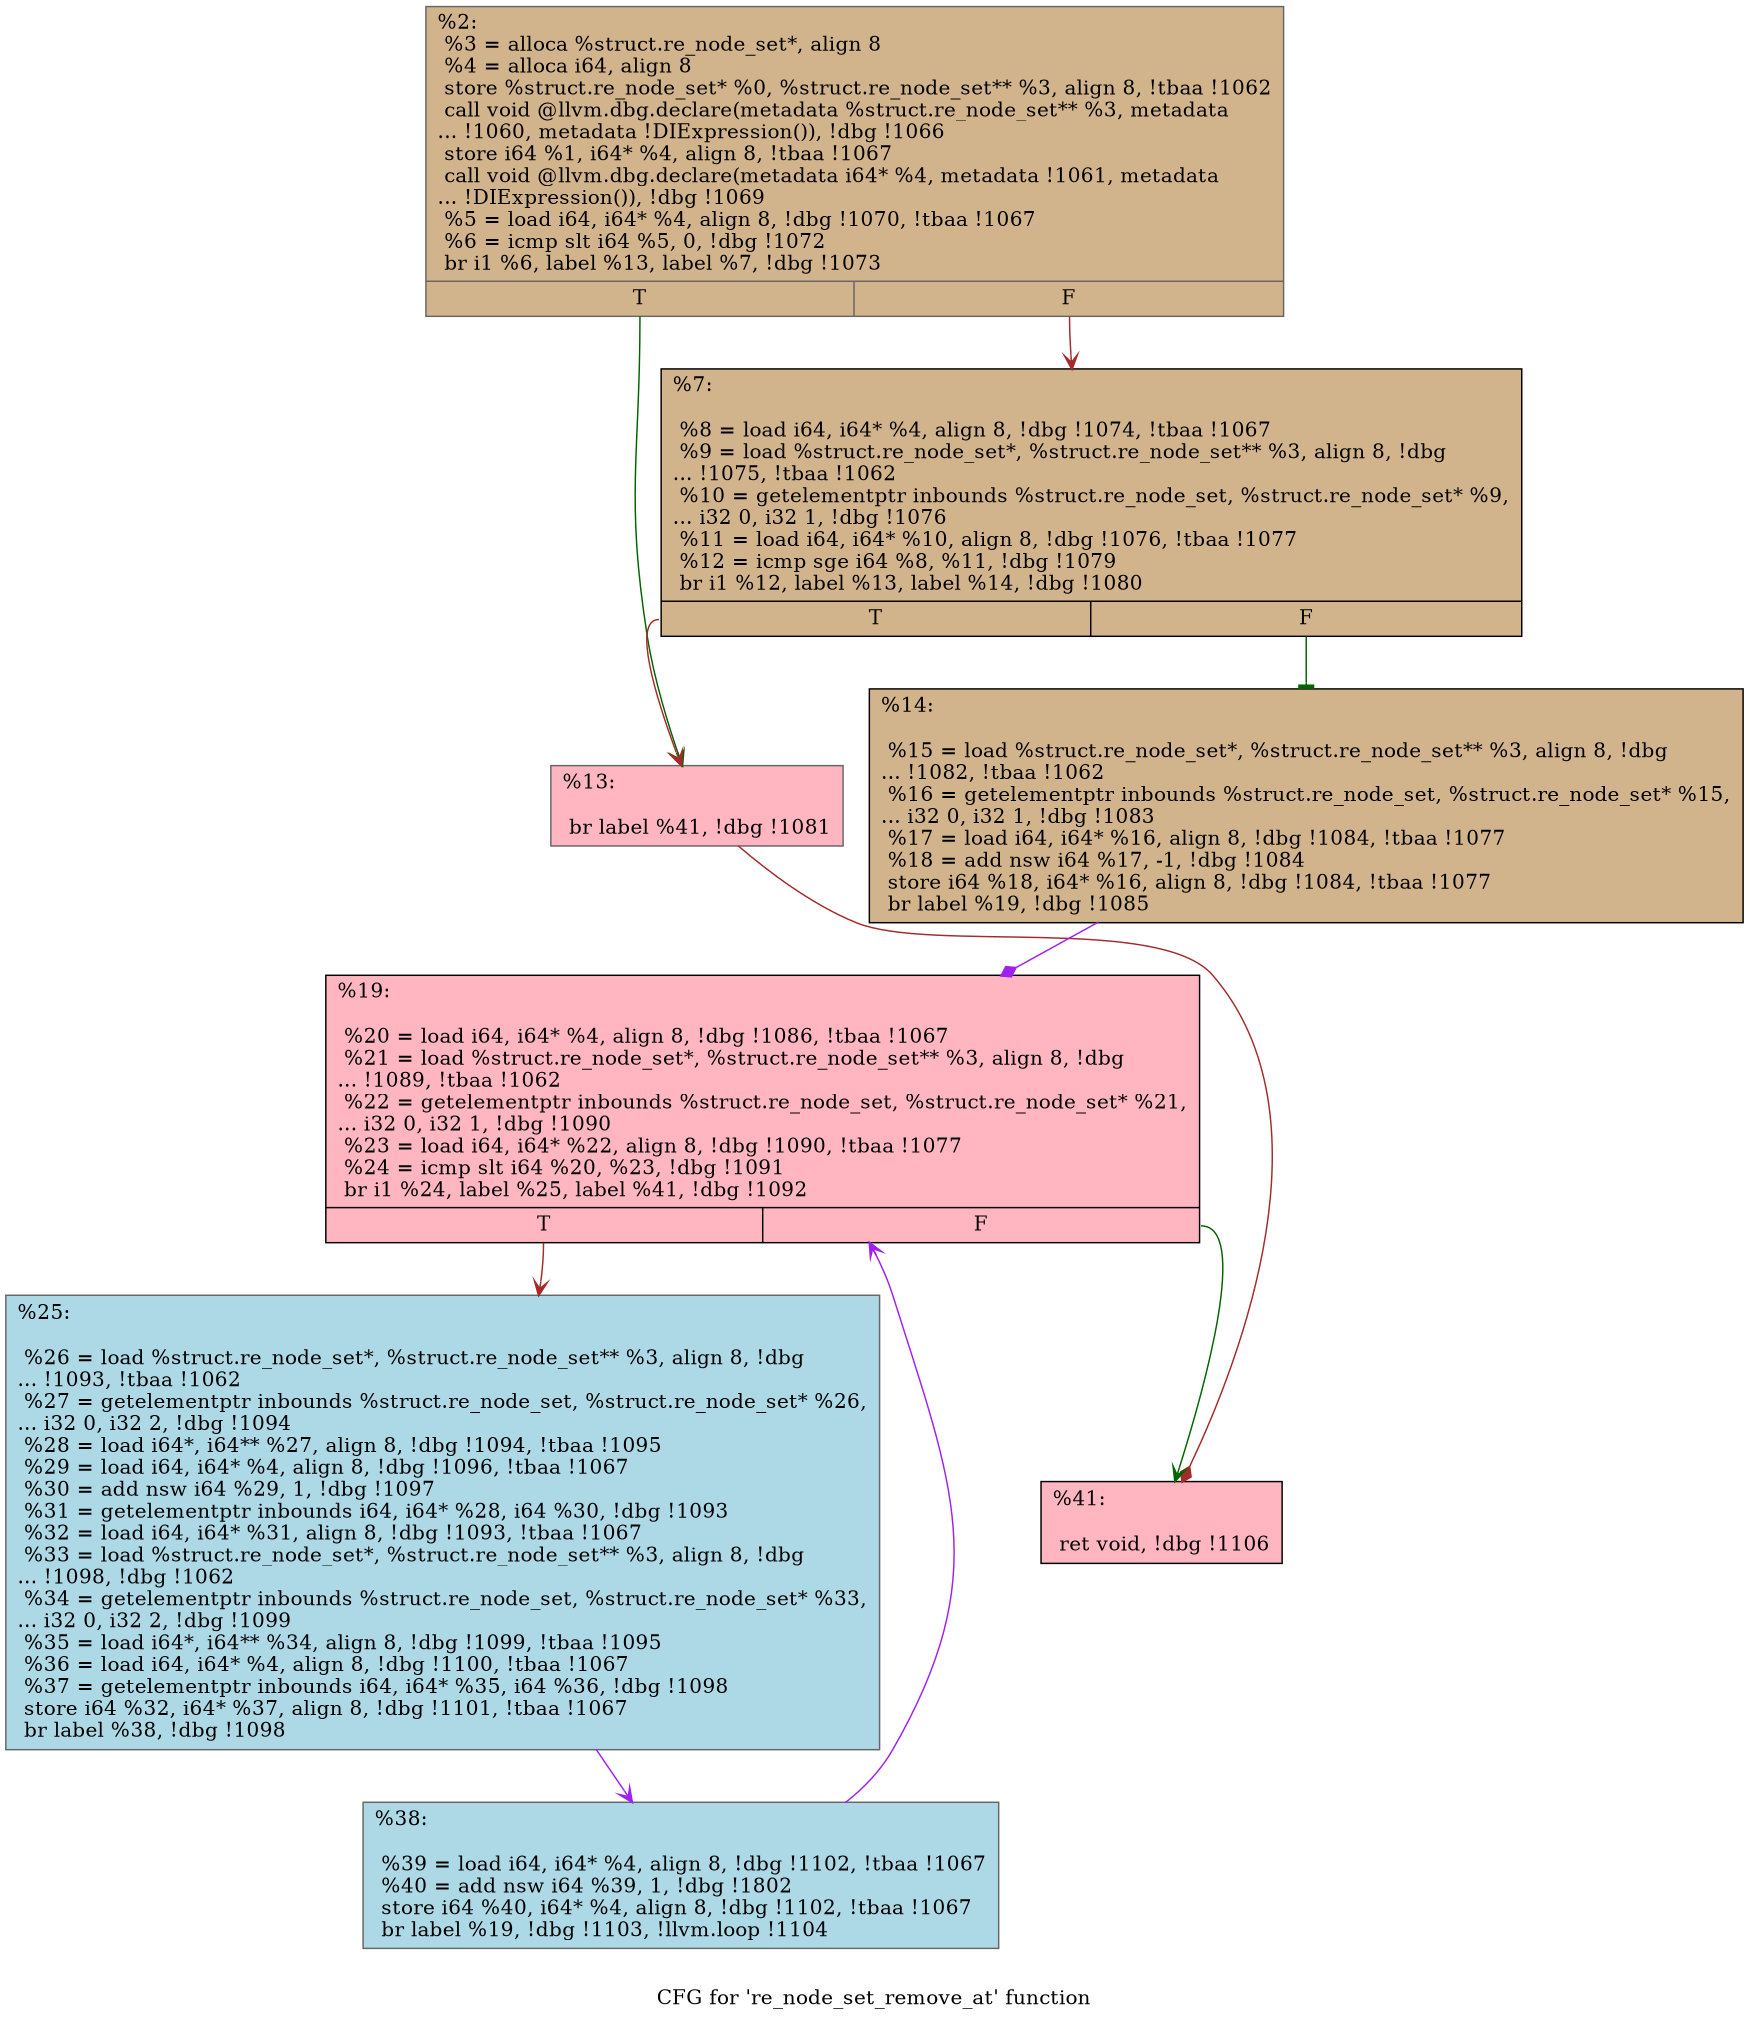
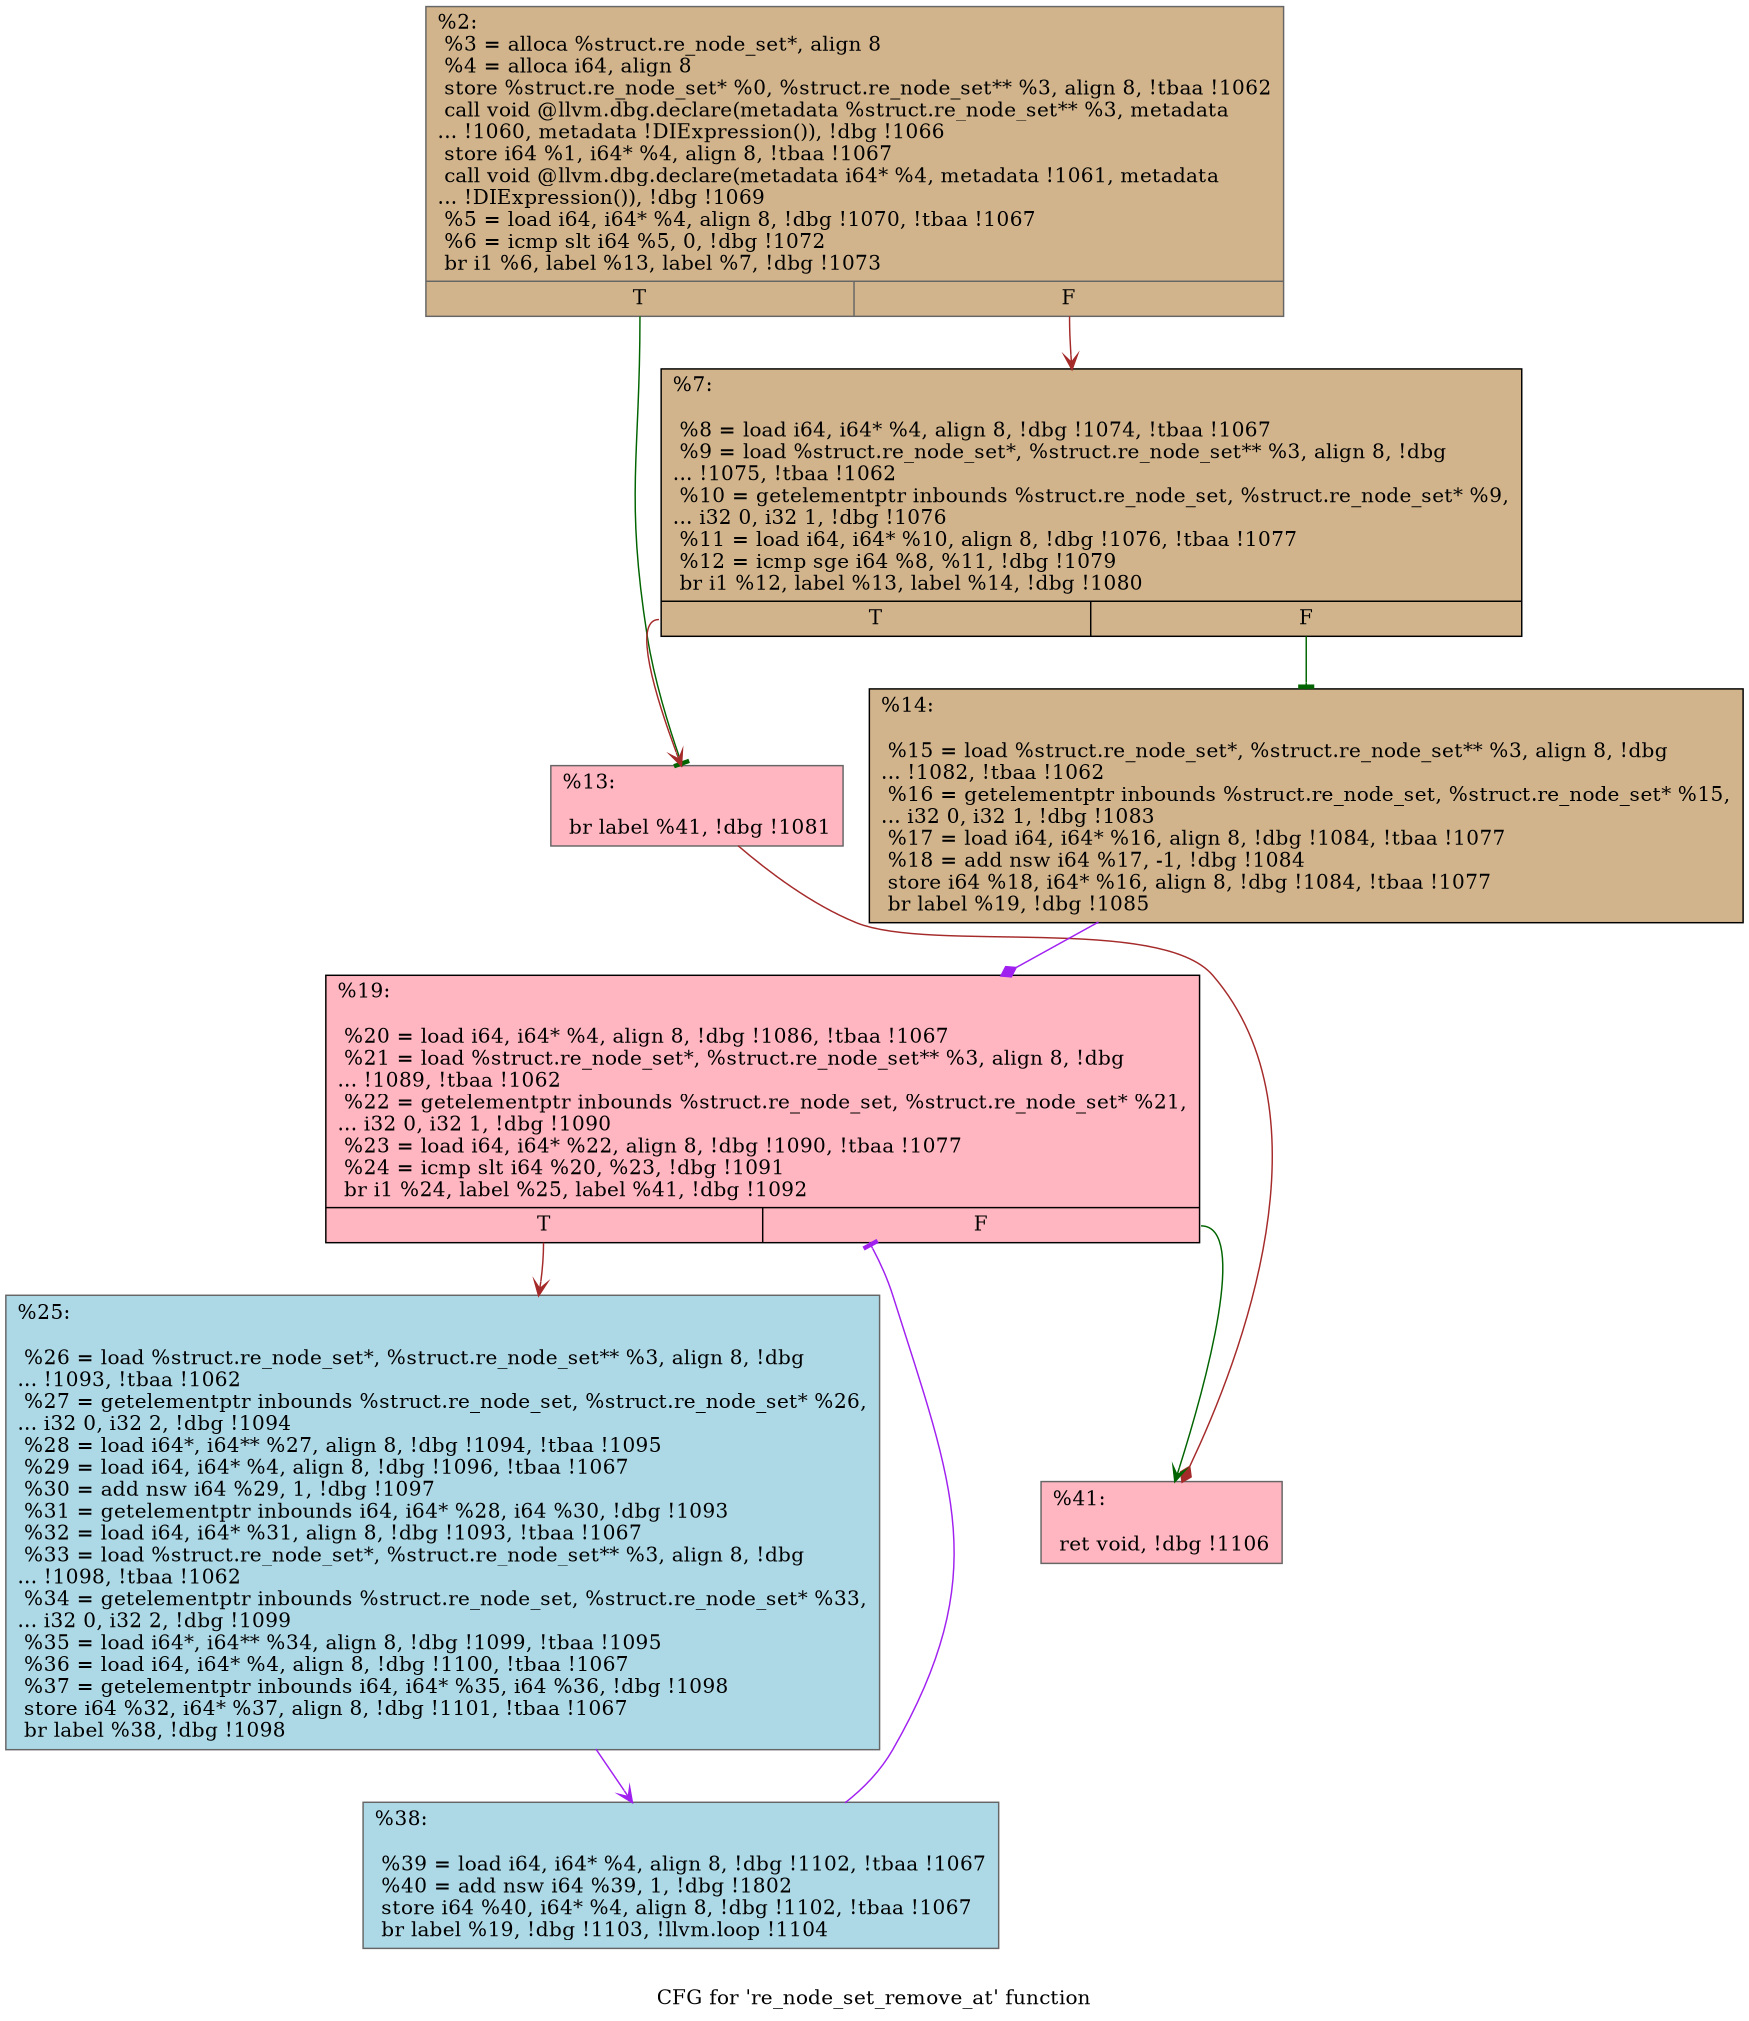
edge "%2:" -> "%13:": arrowhead vee -> tee
node "%41:": color black -> gray40
edge "%38:" -> "%19:": arrowhead vee -> tee
node "%25:": text "... !1098, !dbg !1062" -> "... !1098, !tbaa !1062"
